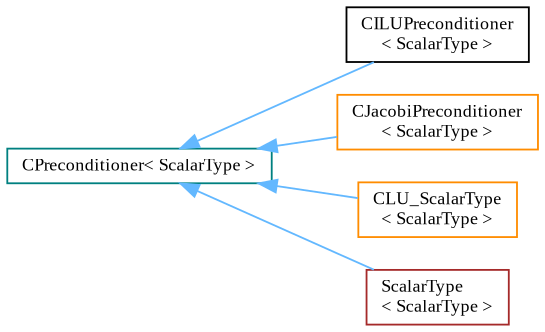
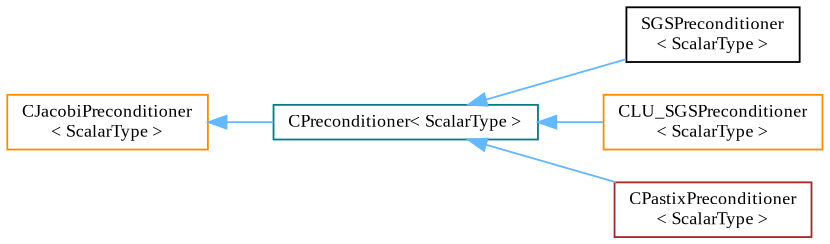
node "CILUPreconditioner < ScalarType >": label "CILUPreconditioner < ScalarType >" -> "SGSPreconditioner < ScalarType >"
edge "CJacobiPreconditioner < ScalarType >" -> "CPreconditioner< ScalarType >": reversed
node "CLU_ScalarType < ScalarType >": label "CLU_ScalarType < ScalarType >" -> "CLU_SGSPreconditioner < ScalarType >"
node "ScalarType < ScalarType >": label "ScalarType < ScalarType >" -> "CPastixPreconditioner < ScalarType >"
